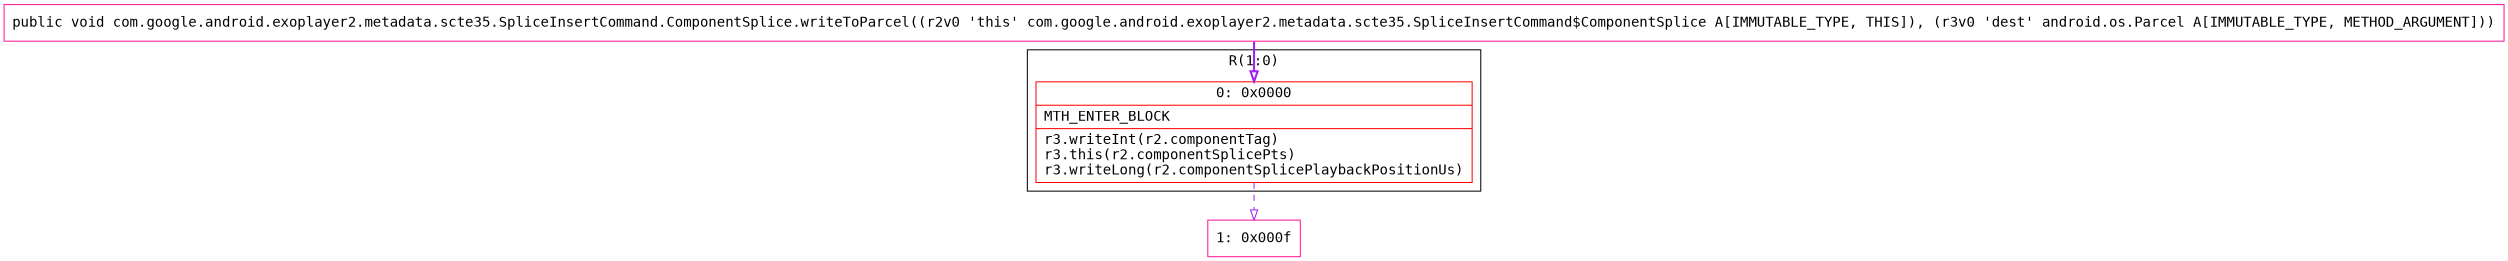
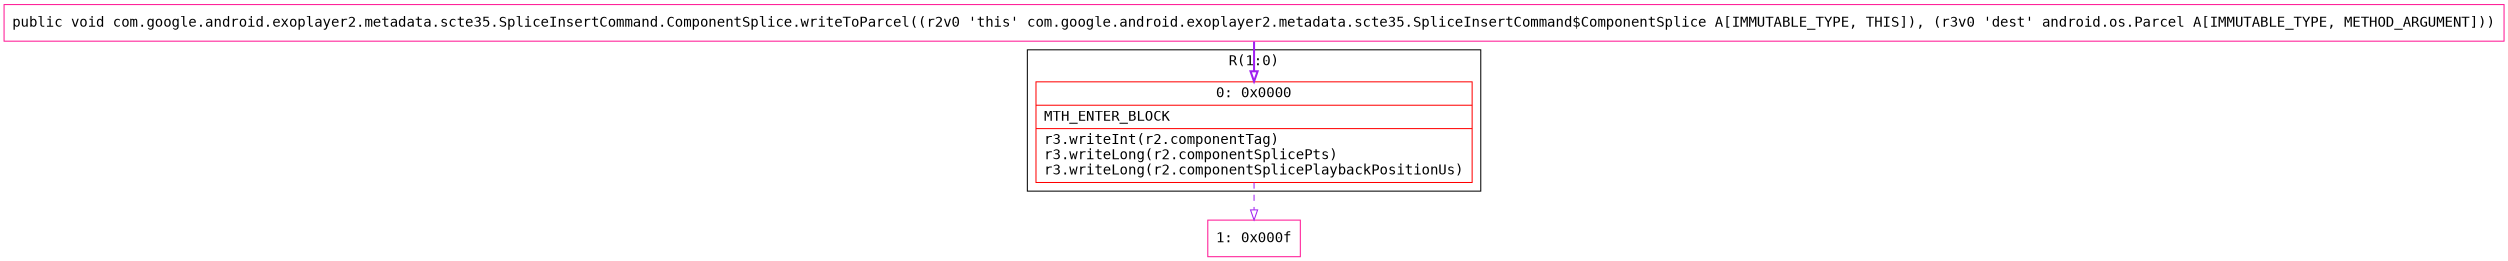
node "0: 0x0000": text "r3.this(r2.componentSplicePts)" -> "r3.writeLong(r2.componentSplicePts)"
